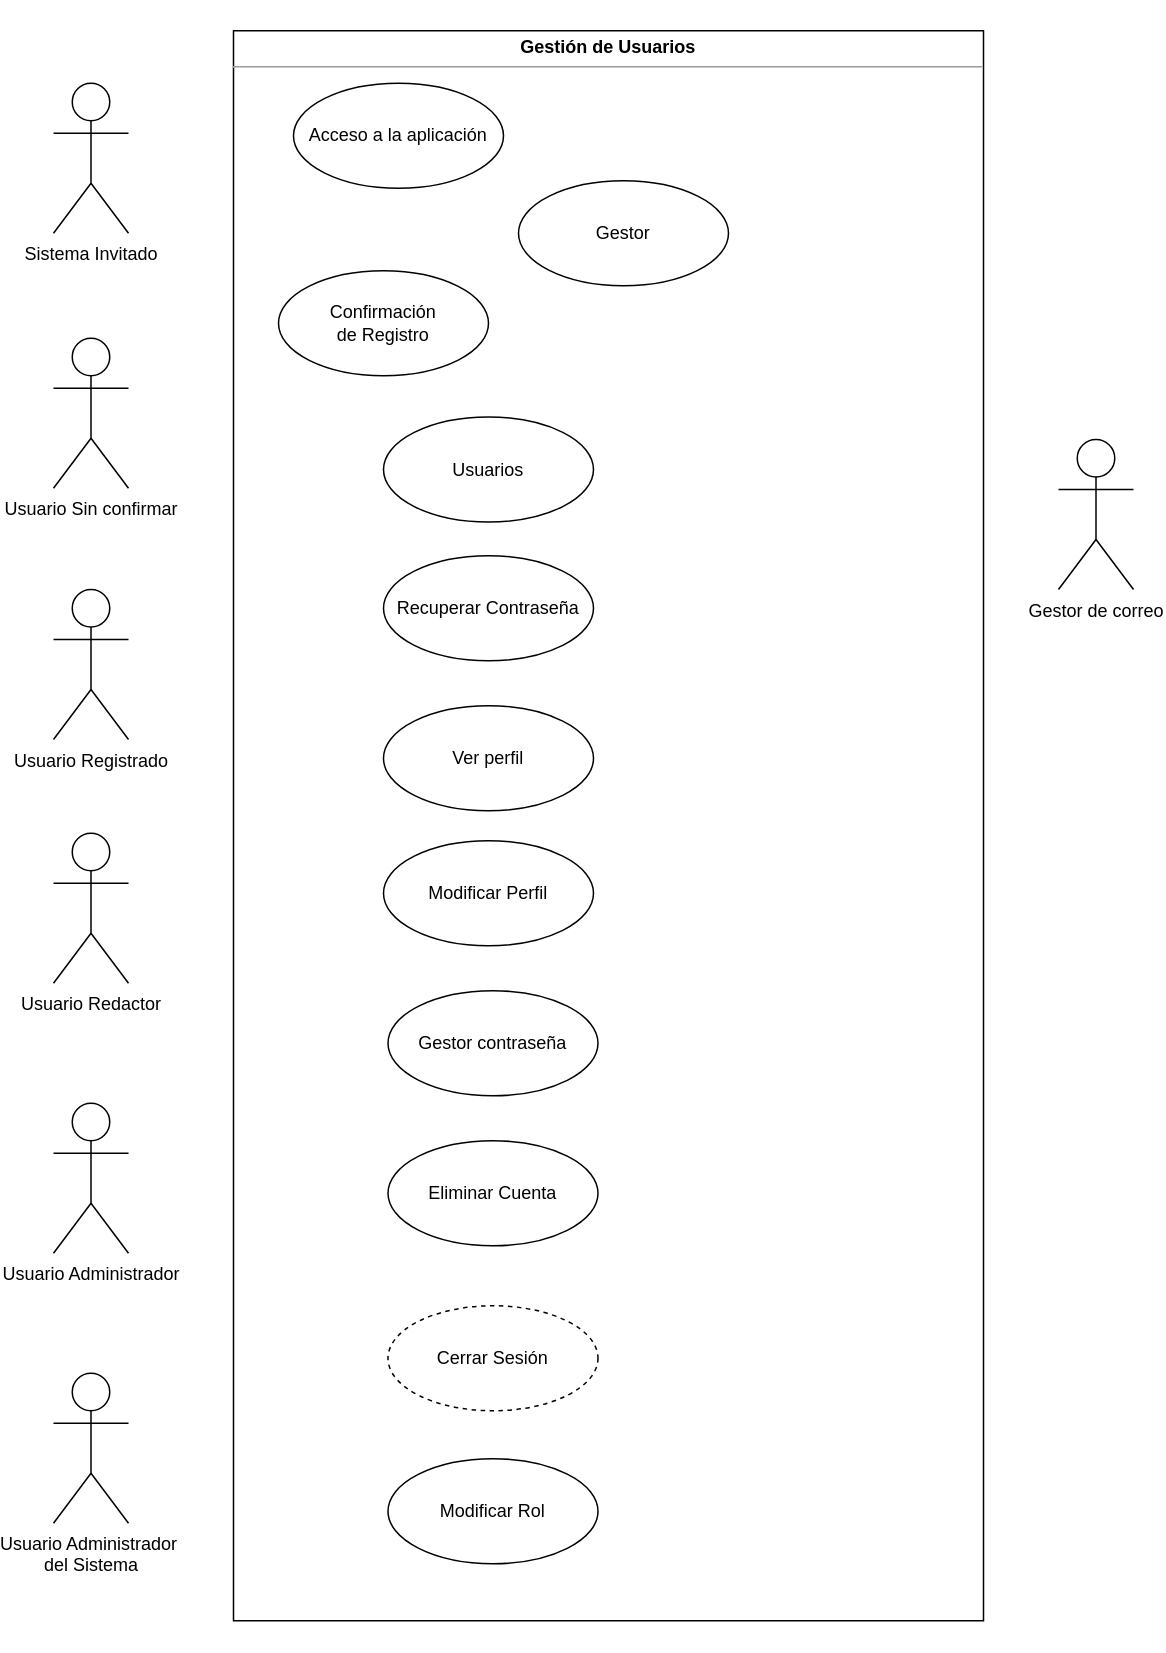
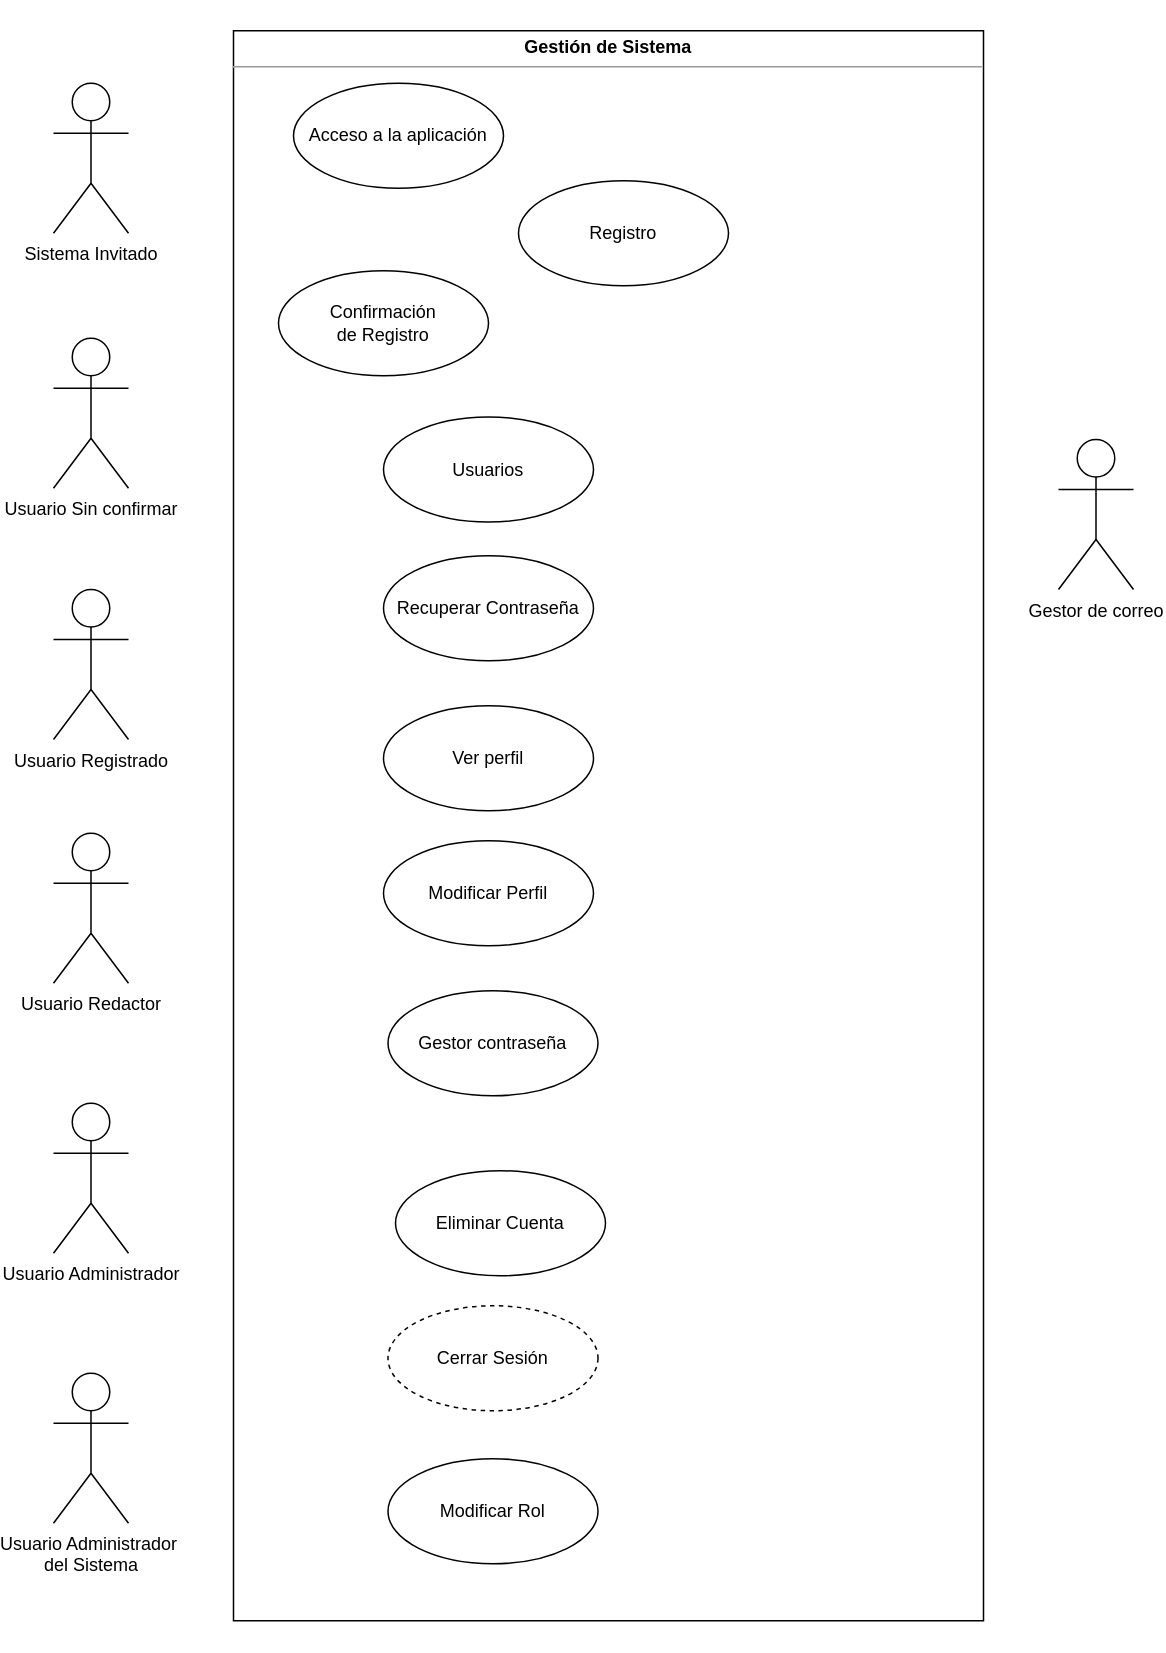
node "Gestión de Usuarios": label "Gestión de Usuarios" -> "Gestión de Sistema"
node "Gestor": label "Gestor" -> "Registro"
node "Eliminar Cuenta": moved (493, 1193) -> (500, 1223)
